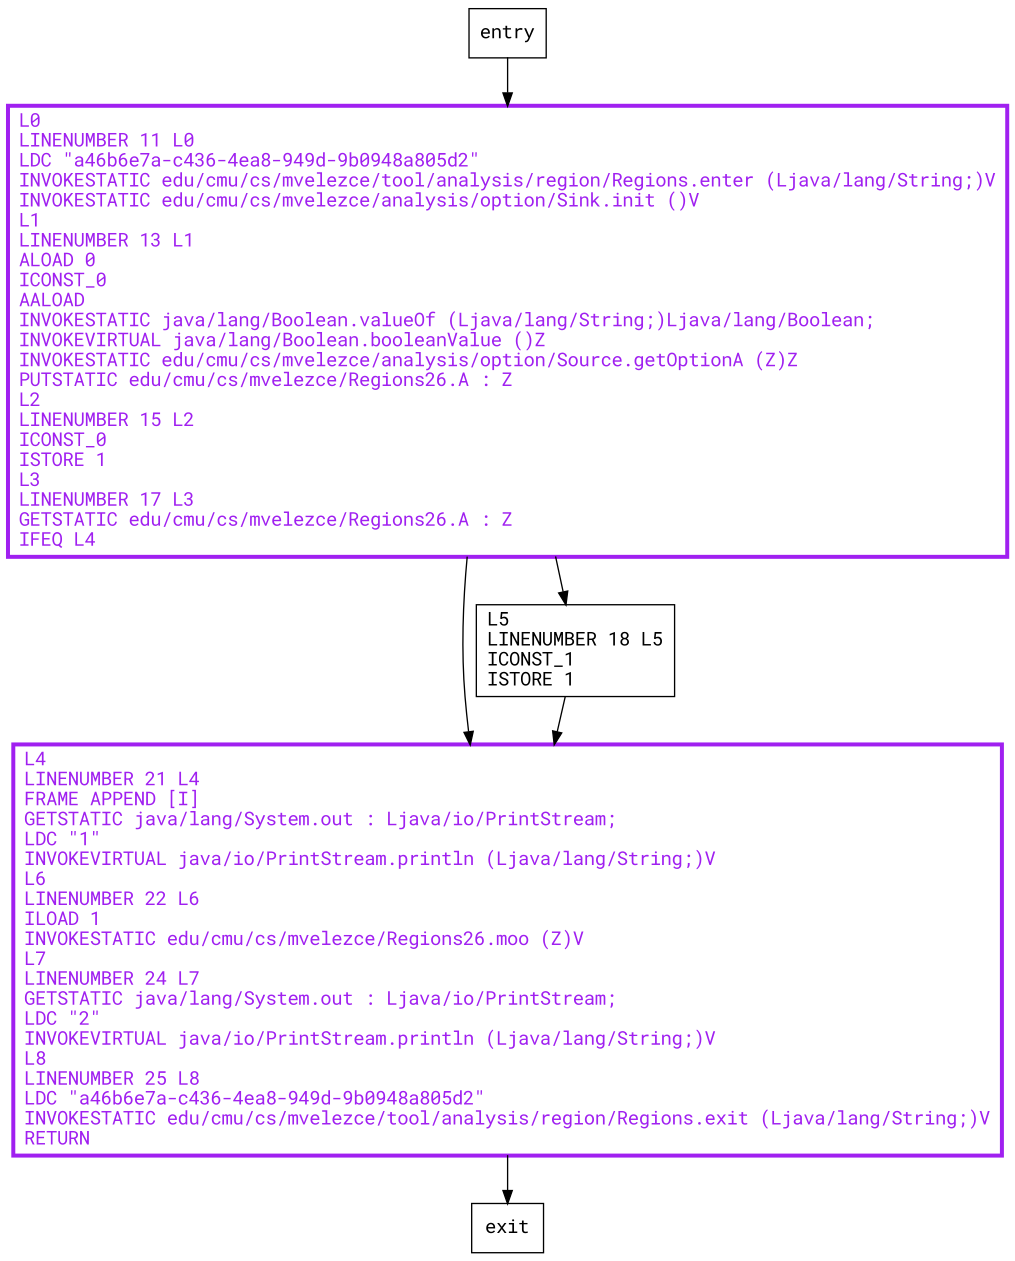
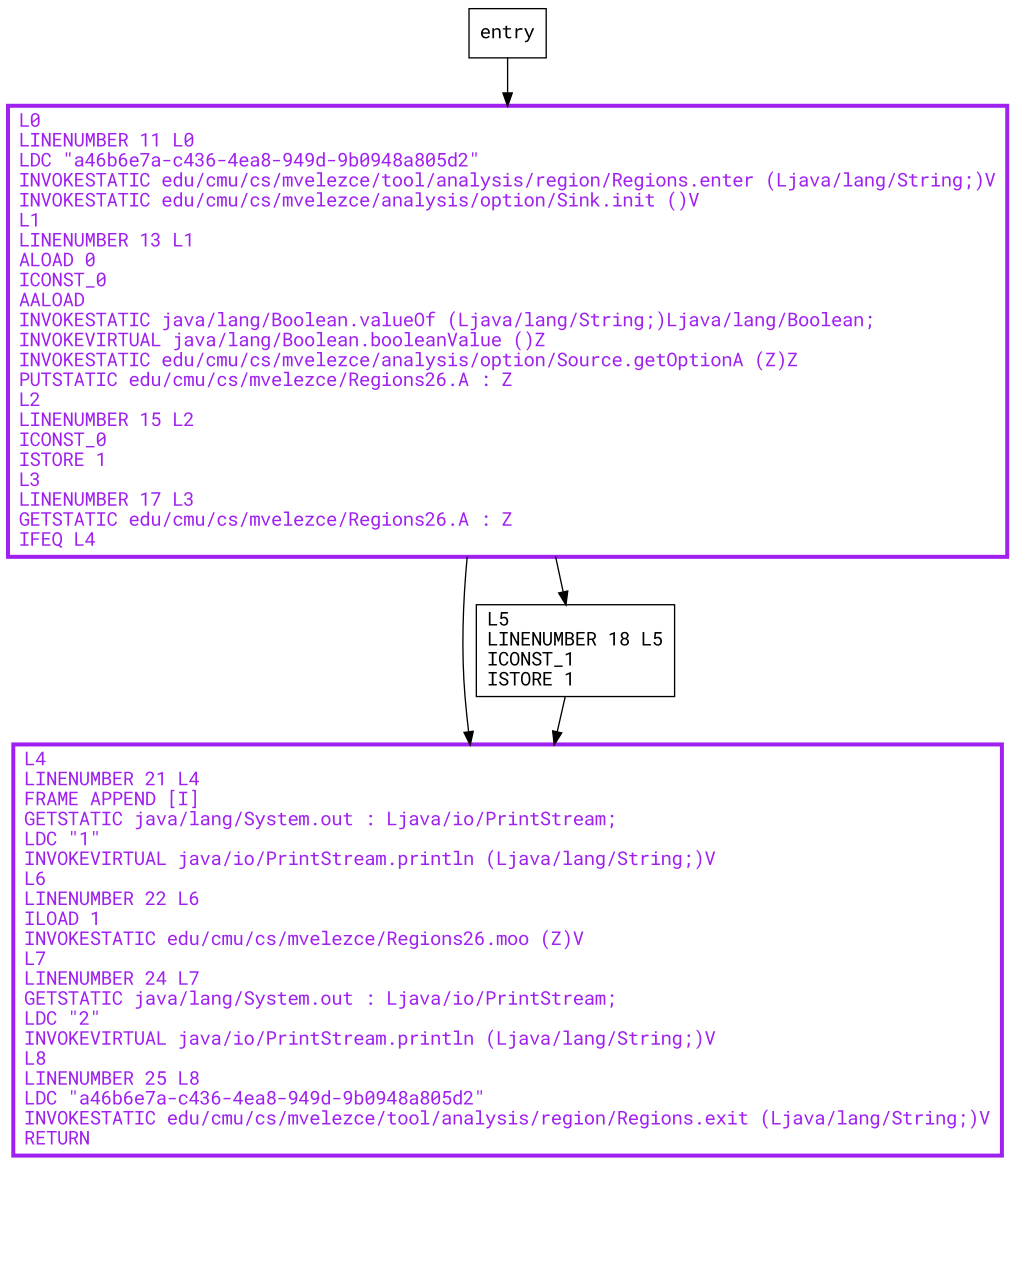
node "exit": removed
